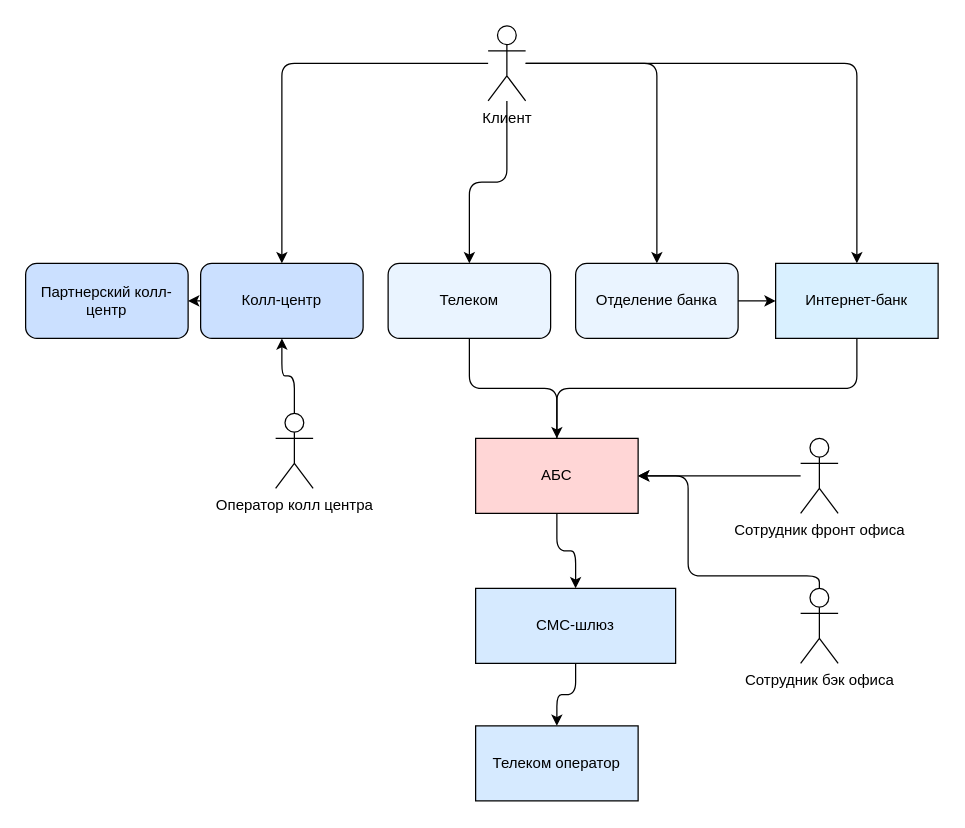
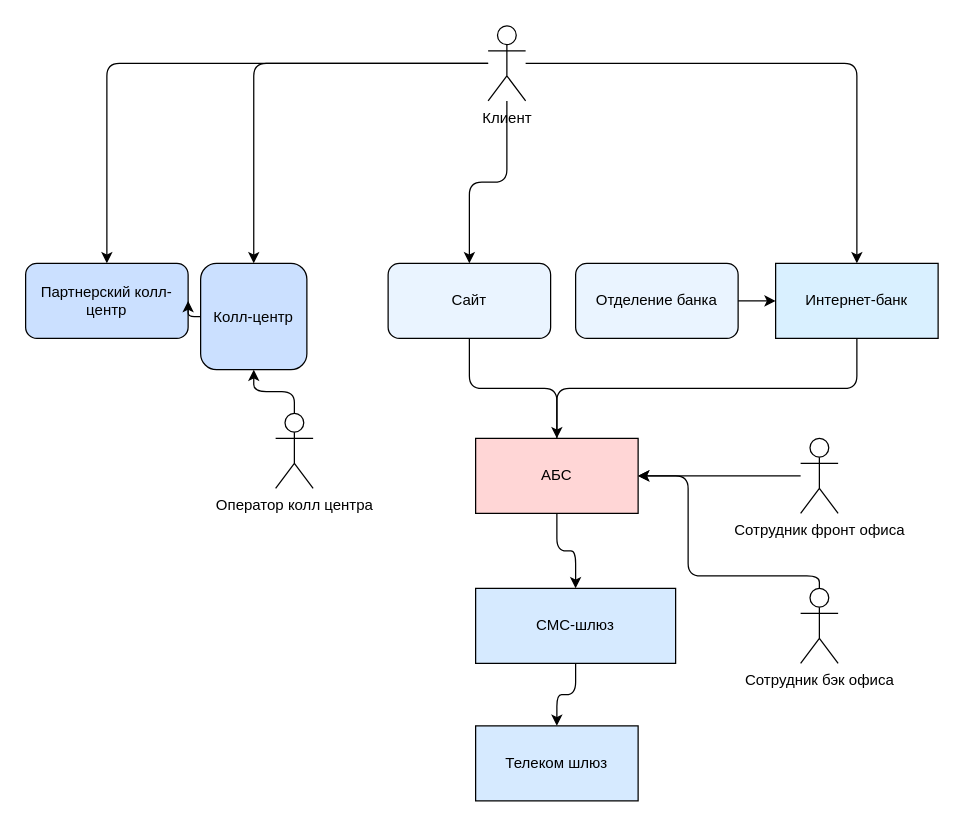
edge "Клиент" -> "Отделение банка": now "Клиент" -> "Партнерский колл-центр"
node "Колл-центр": size 163x75 -> 106x106
node "Телеком": label "Телеком" -> "Сайт"
node "Телеком оператор": label "Телеком оператор" -> "Телеком шлюз"
